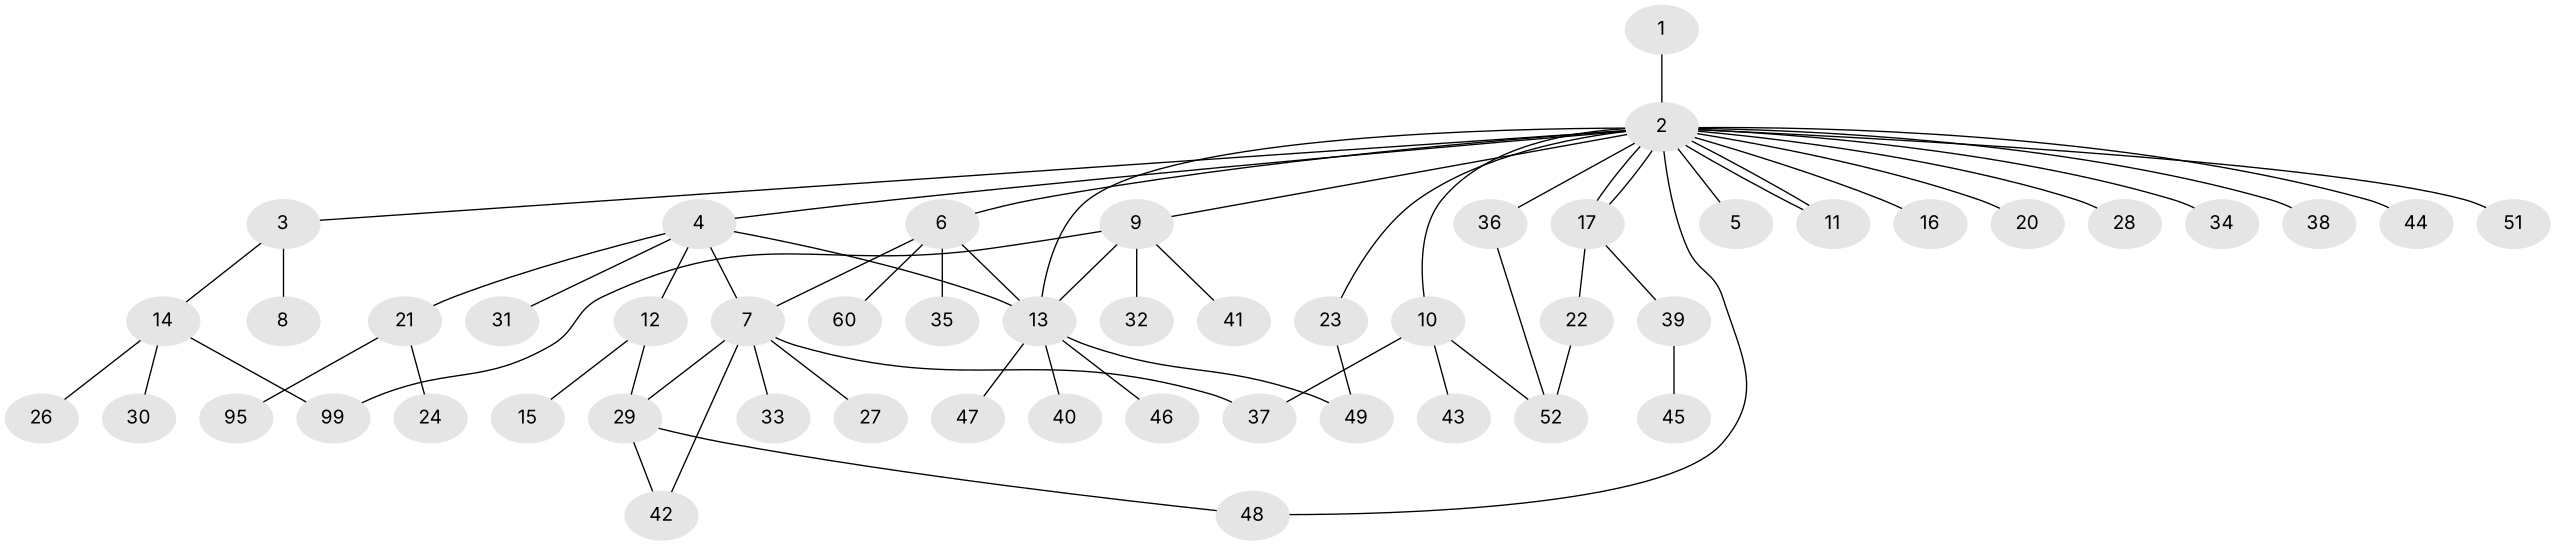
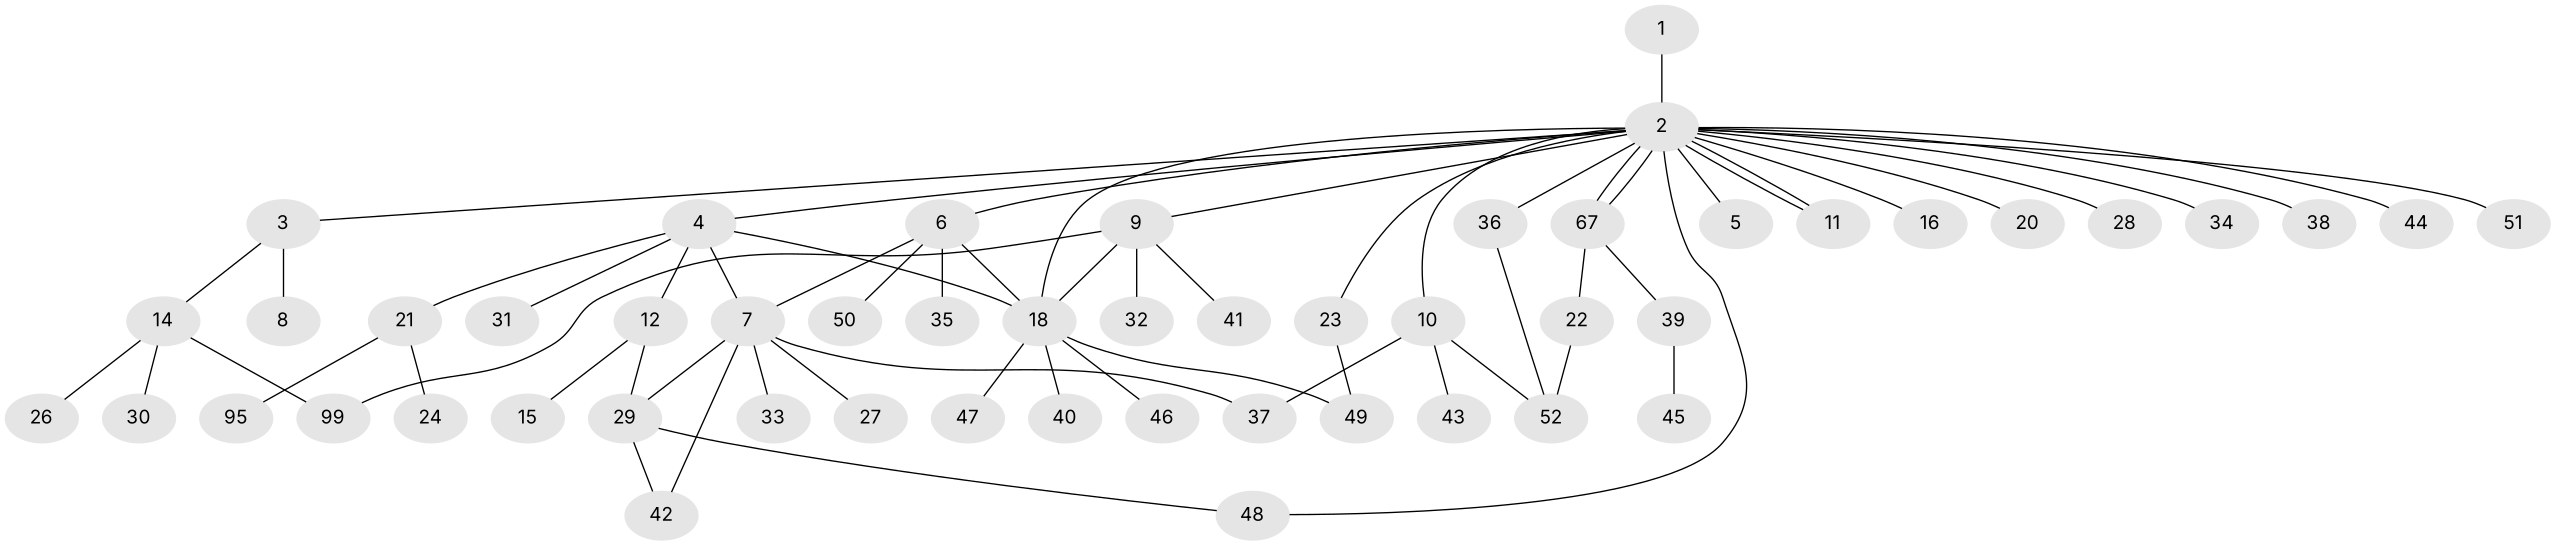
node "17": label "17" -> "67"
node "60": label "60" -> "50"
node "13": label "13" -> "18"
